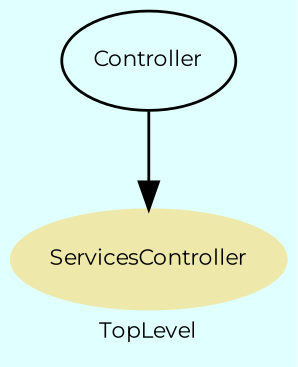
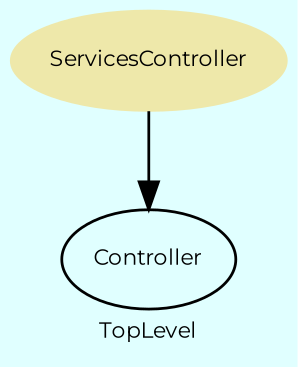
edge "Controller" -> "ServicesController": reversed
